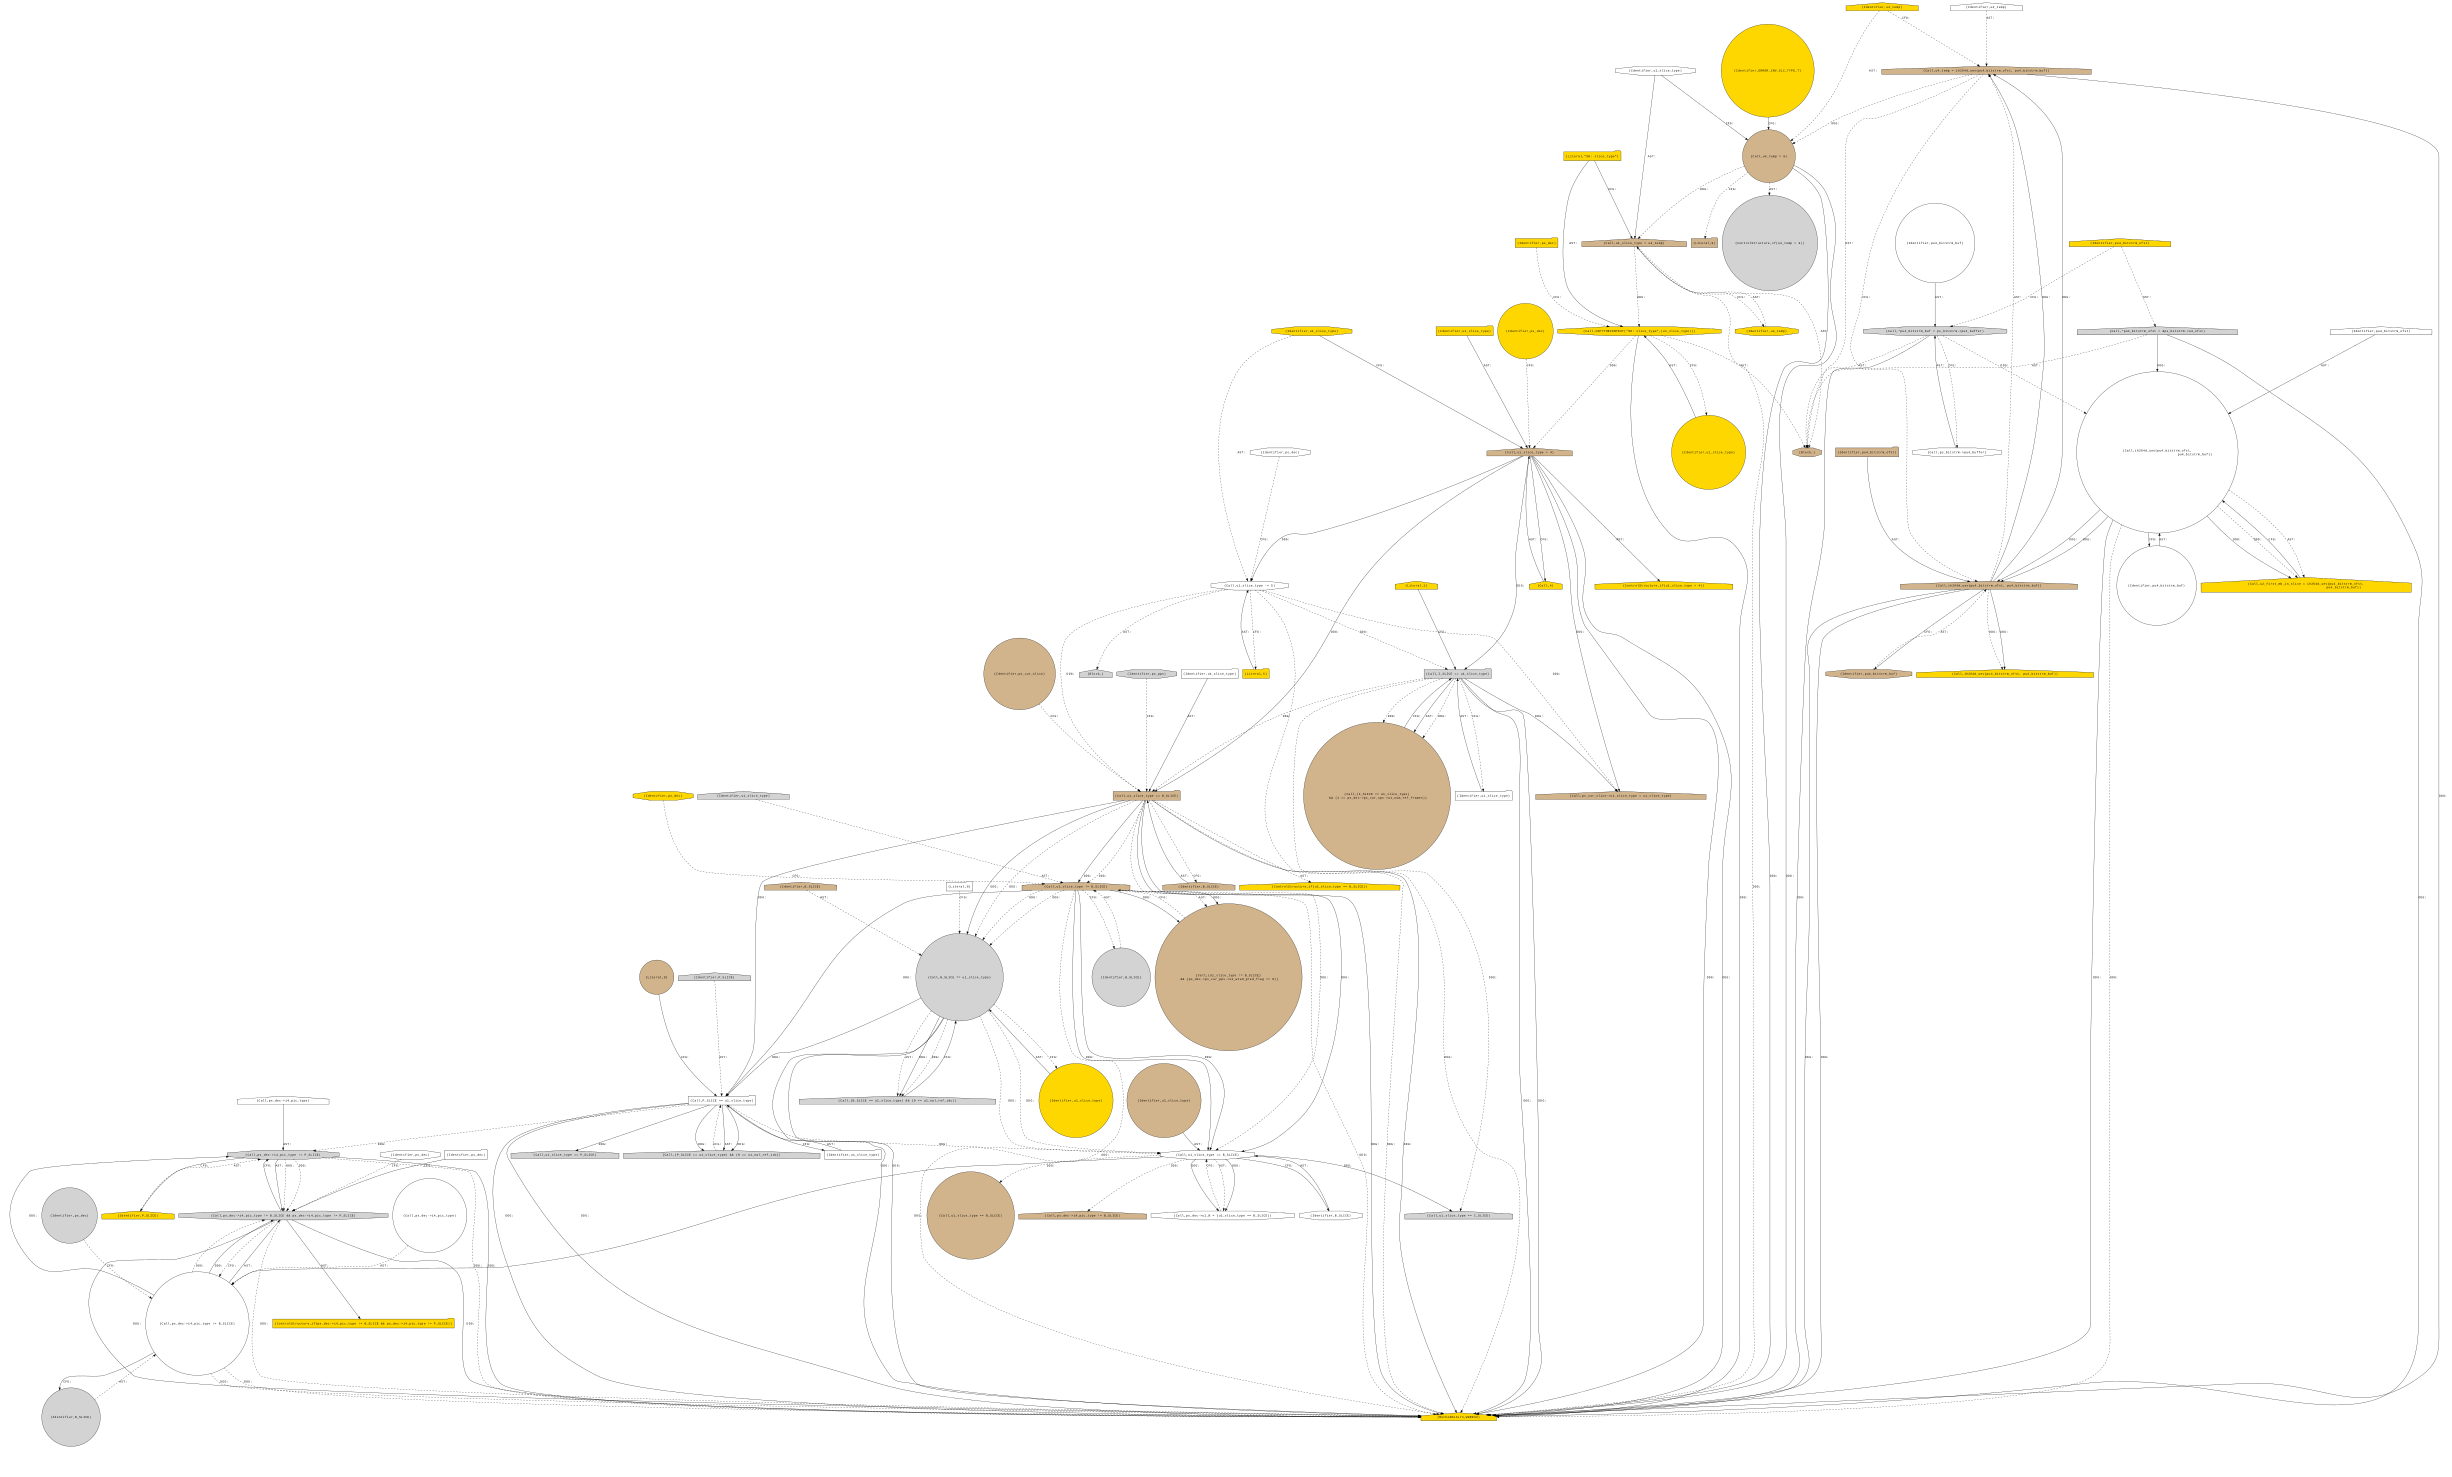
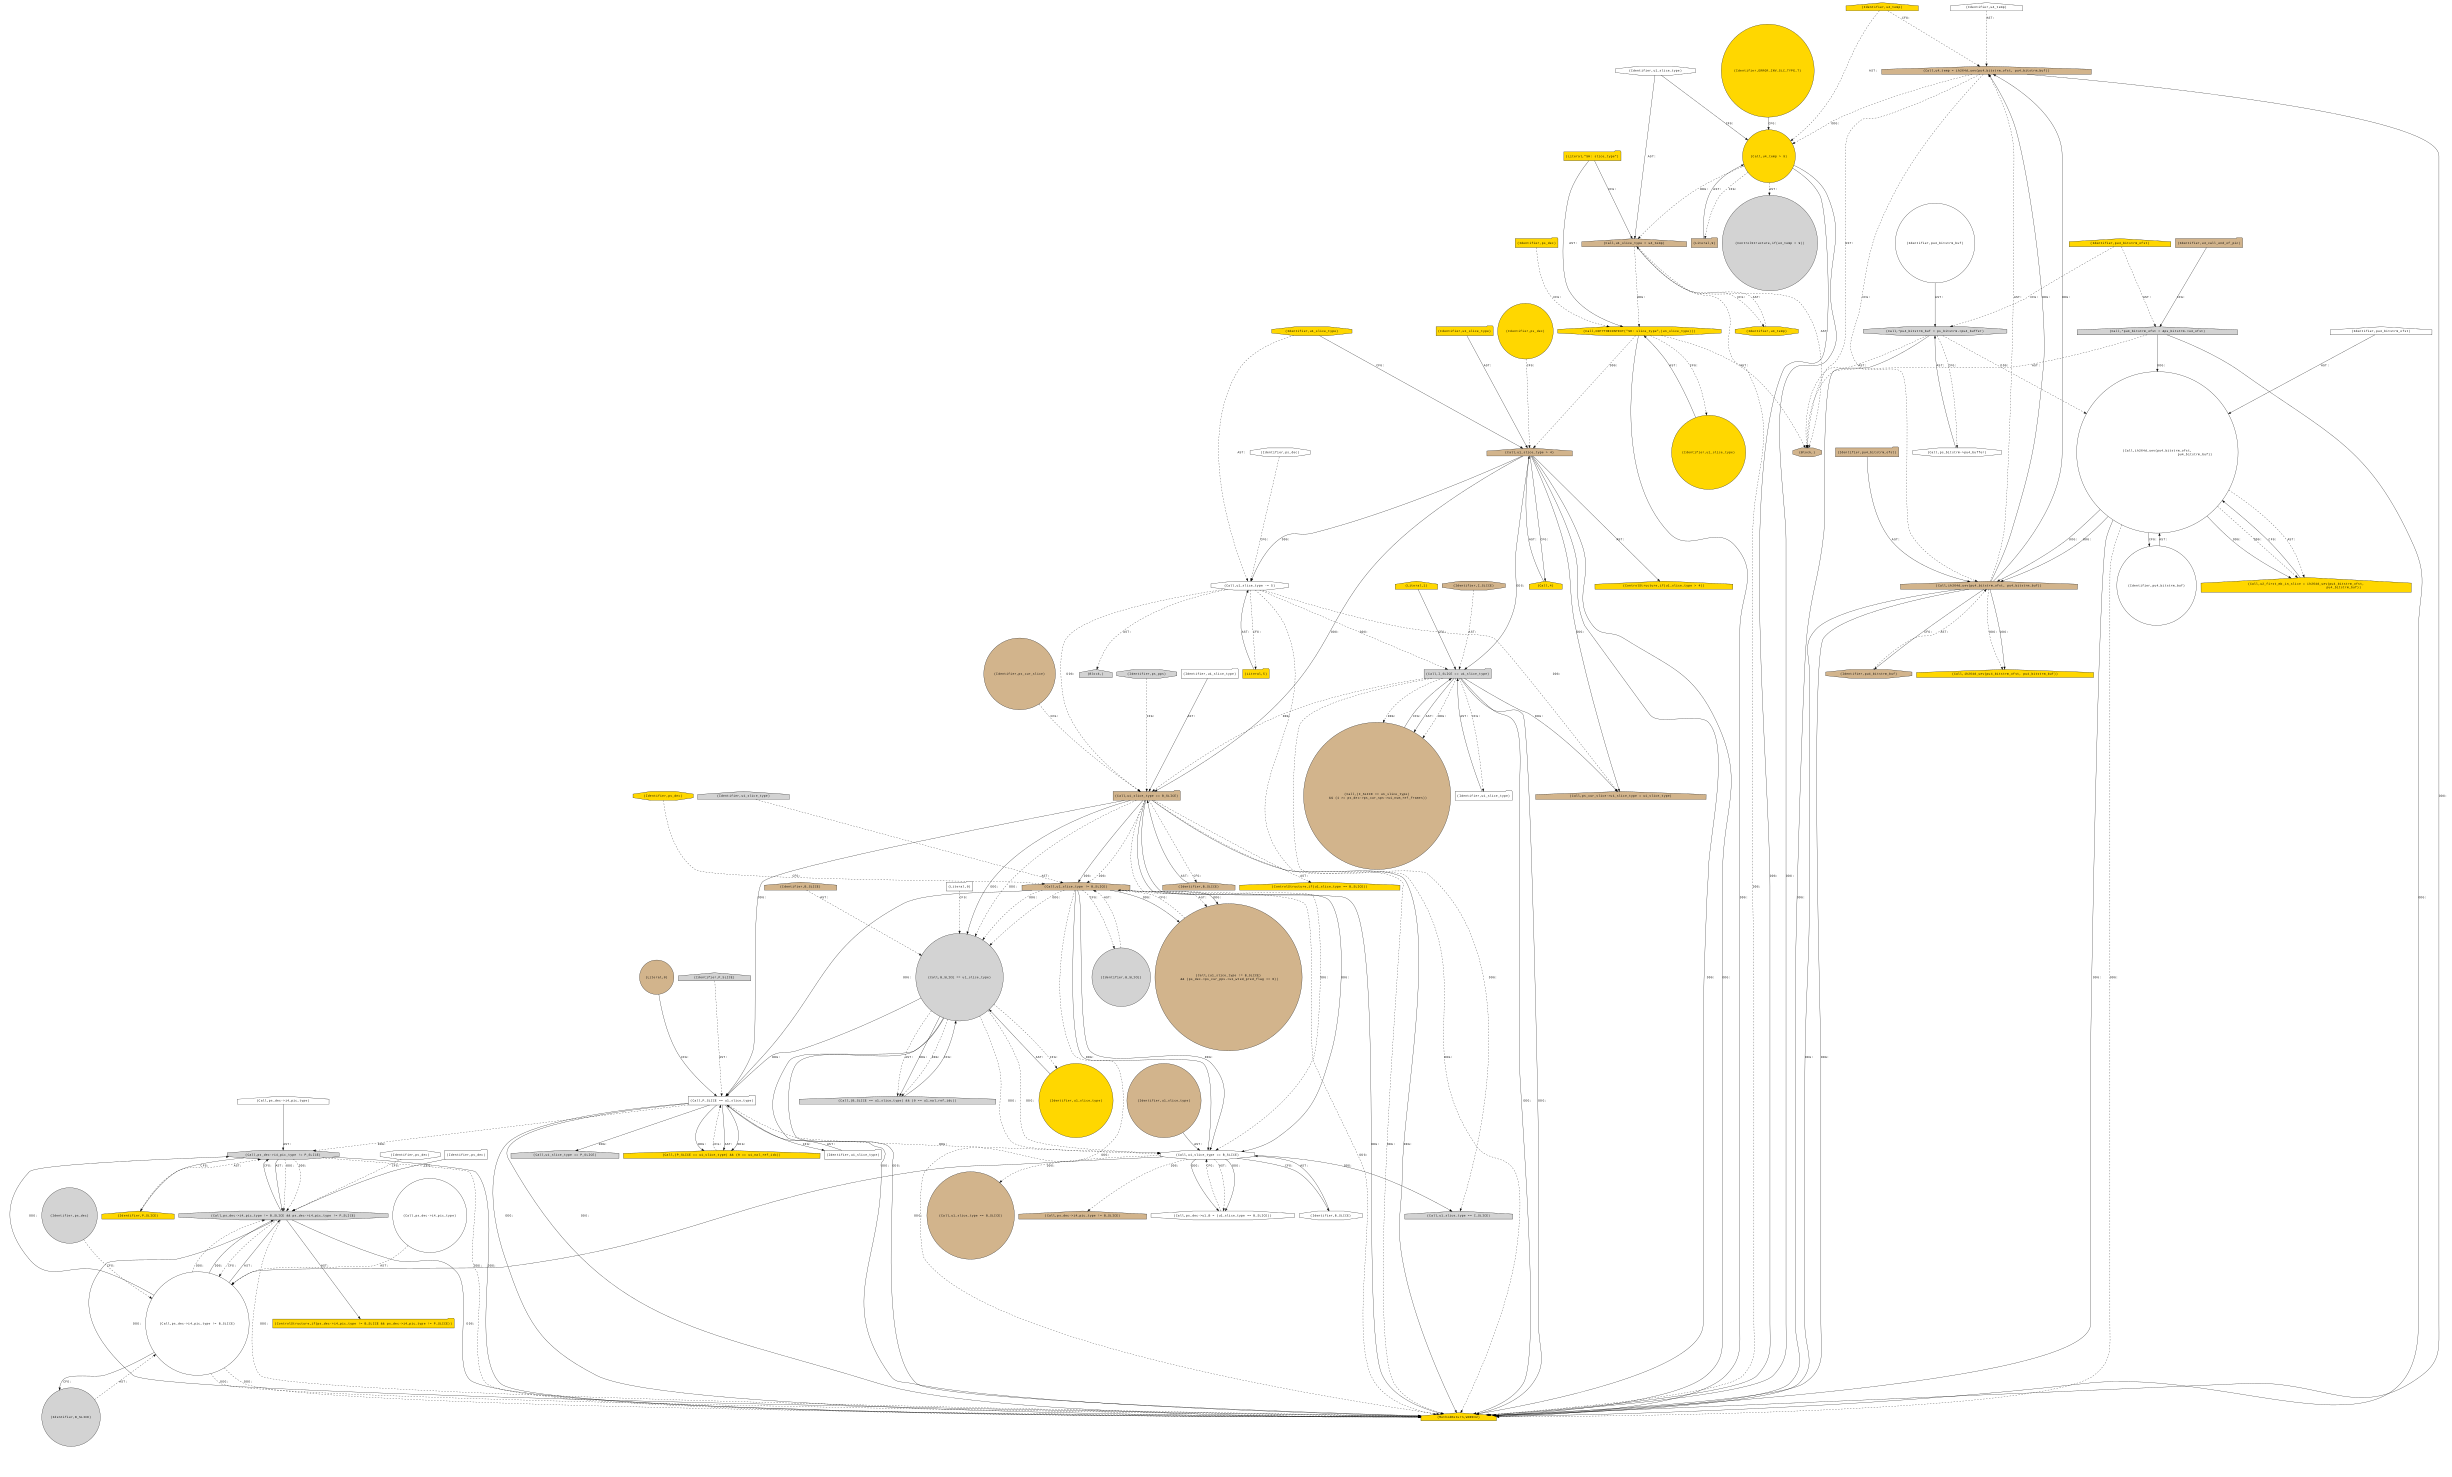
node "(Call,u4_temp > 9)": fillcolor tan -> gold
edge "(Literal,9)" -> "(Call,u4_temp > 9)": added, label "AST:"
node "(Identifier,u4_call_end_of_pic)": added
node "(Identifier,I_SLICE)": added
node "(Call,(P_SLICE == u1_slice_type) && (0 == u1_nal_ref_idc))": fillcolor lightgrey -> gold
